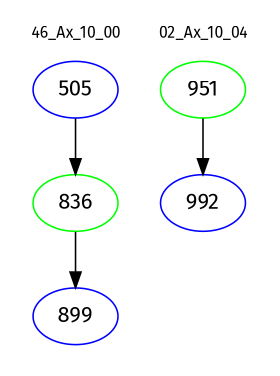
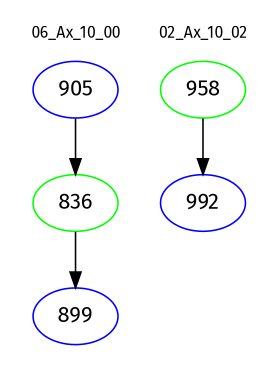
cluster "46_Ax_10_00": label "46_Ax_10_00" -> "06_Ax_10_00"
cluster "02_Ax_10_04": label "02_Ax_10_04" -> "02_Ax_10_02"
node "505": label "505" -> "905"
node "951": label "951" -> "958"
